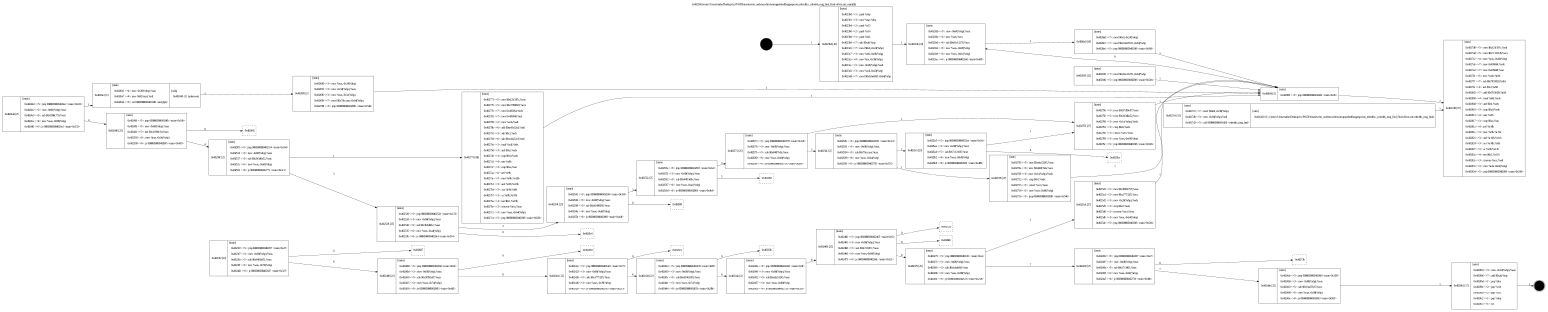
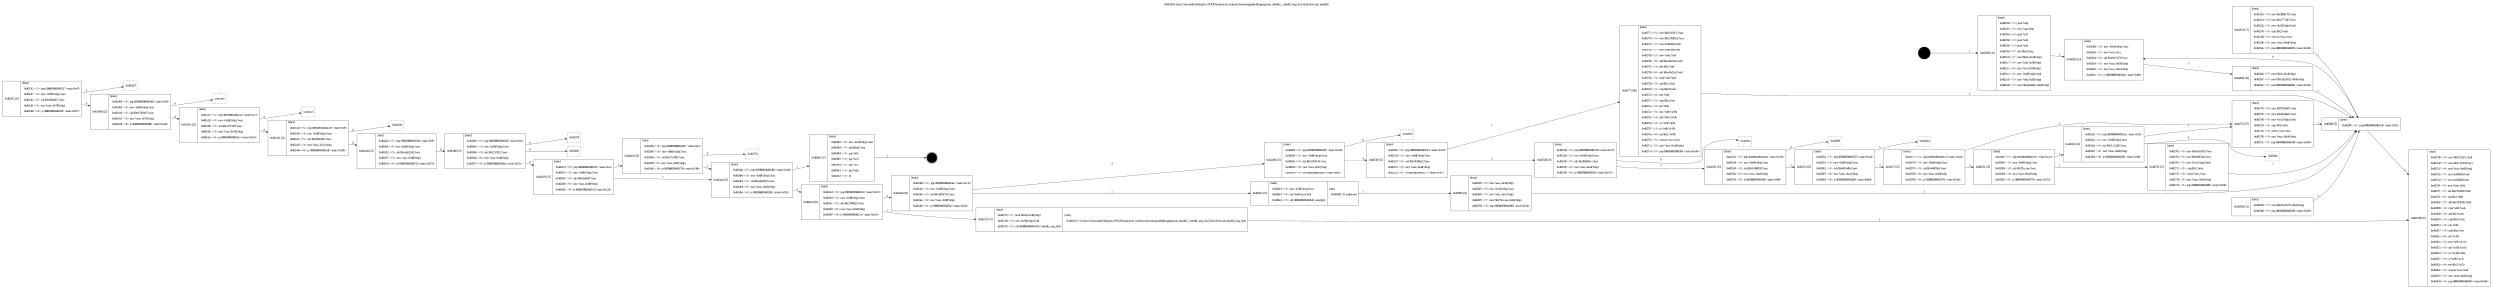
node "0x4024c4 [25]": added
edge "0x402479 [25]" -> "0x4025c8 [27]": now "0x402479 [25]" -> "0x4024ab [25]"
